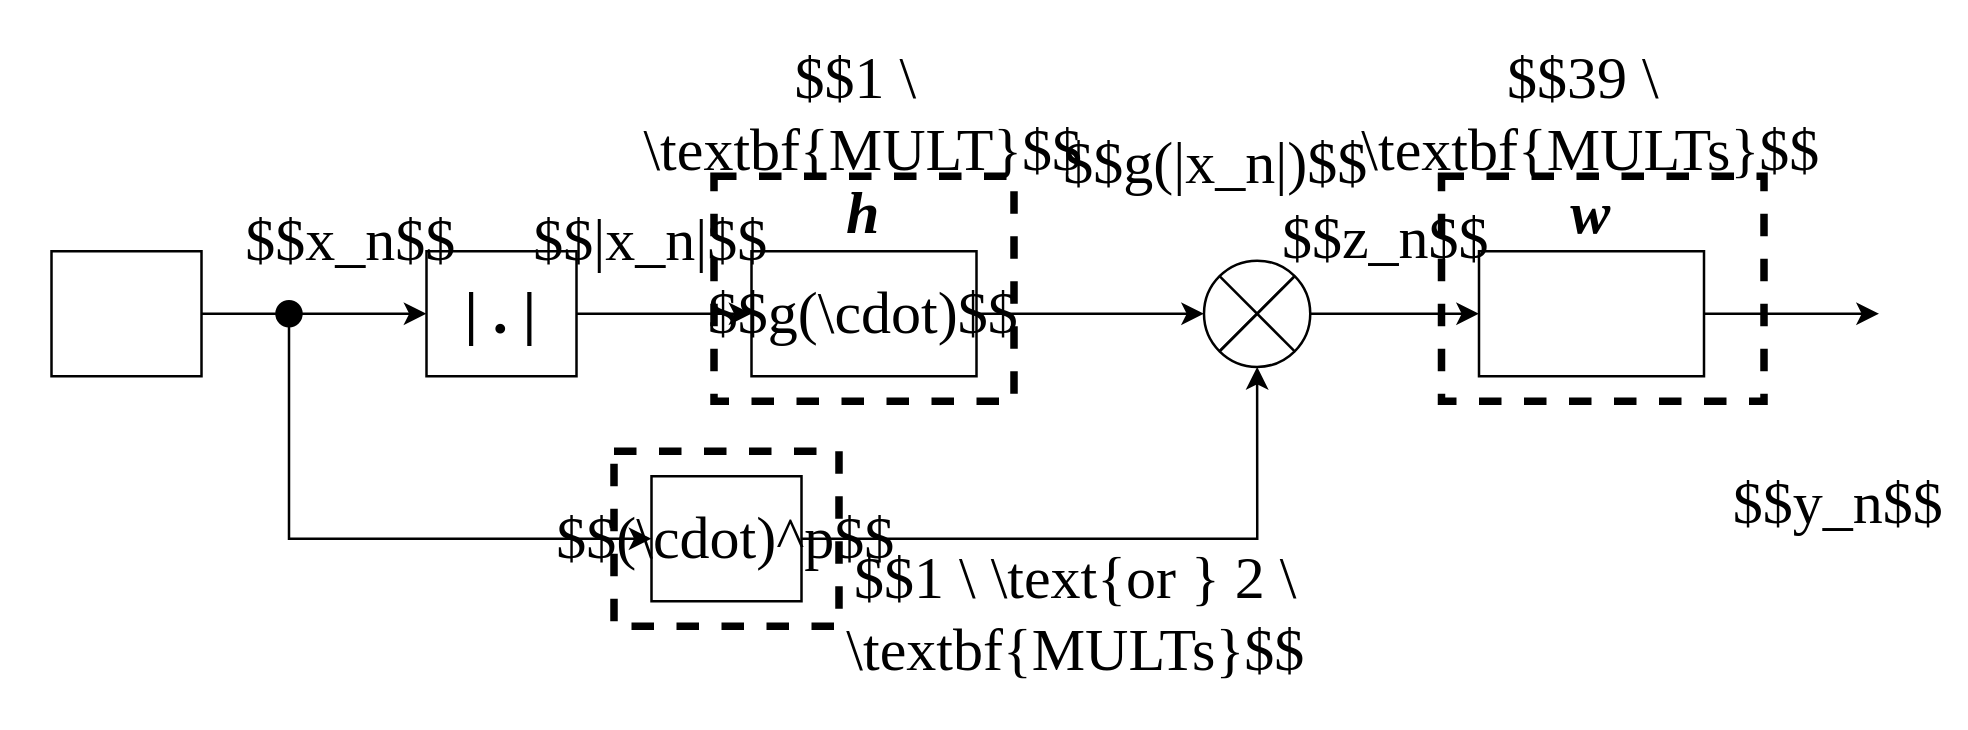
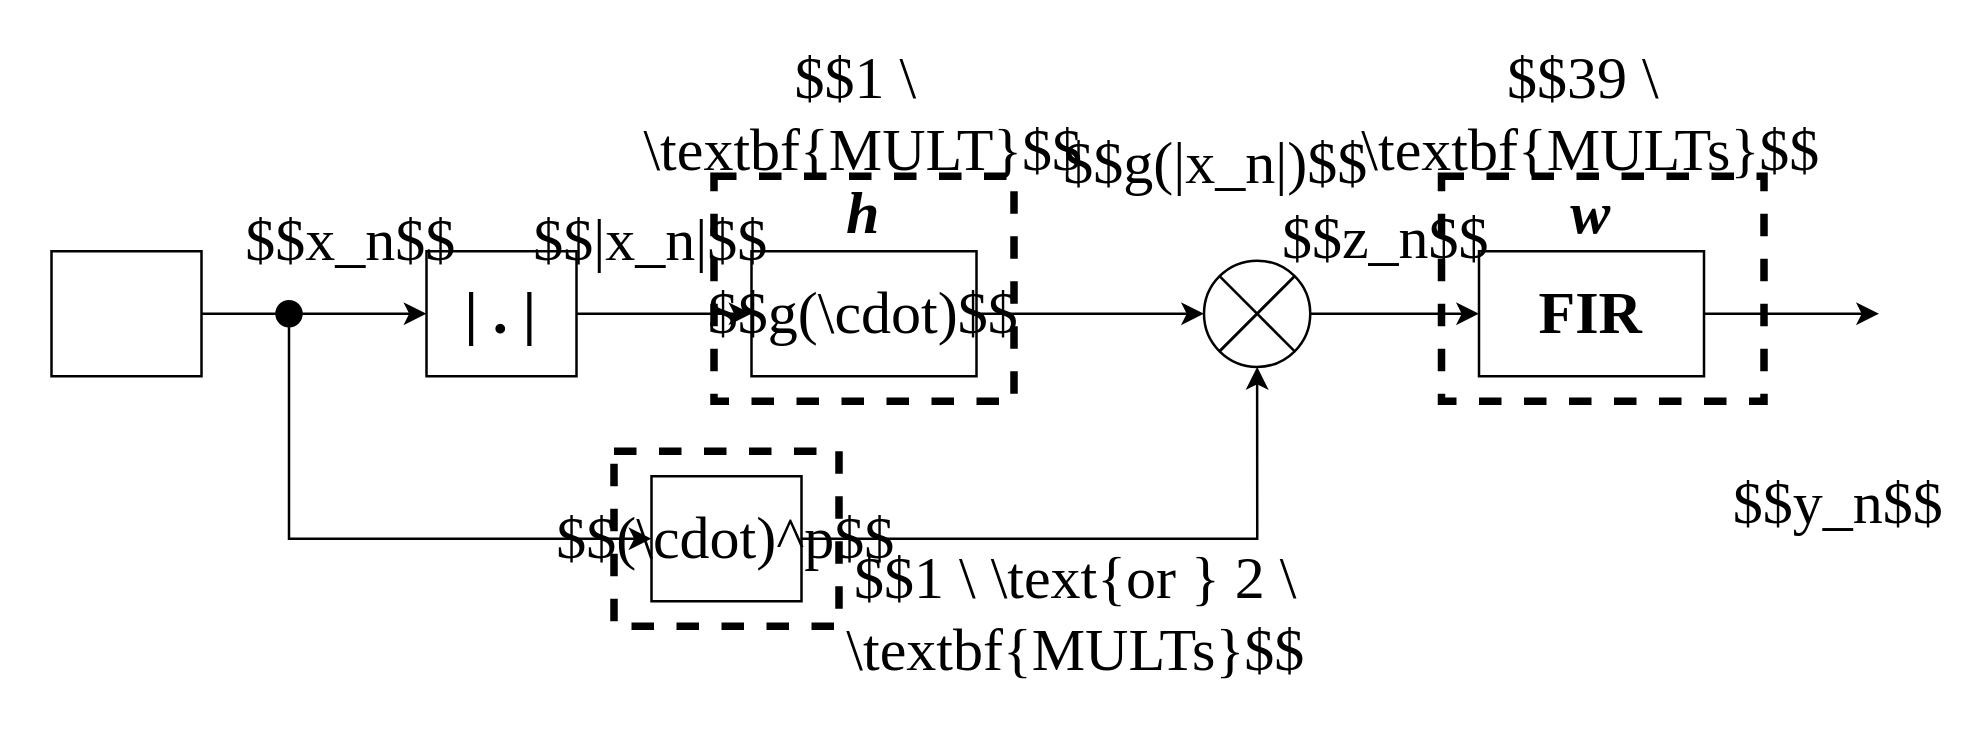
node "FIR": added
